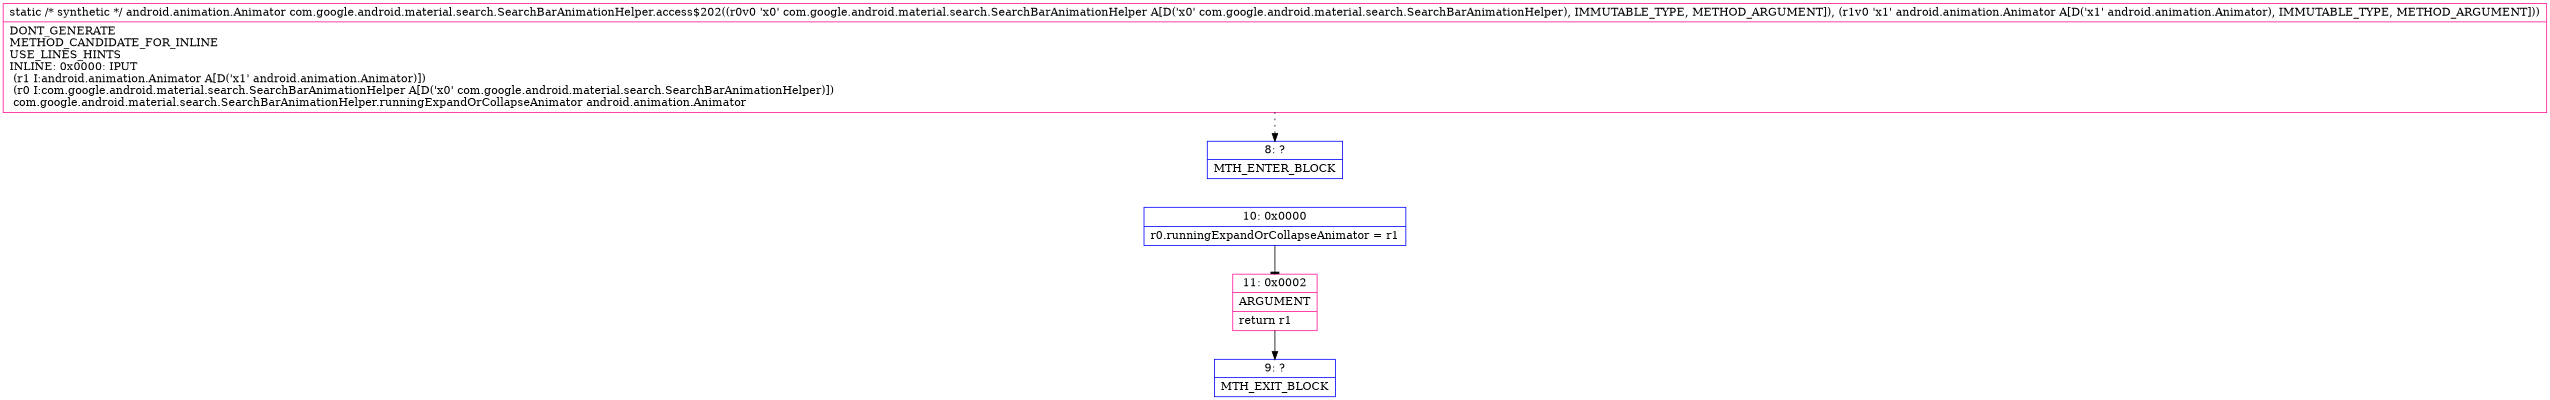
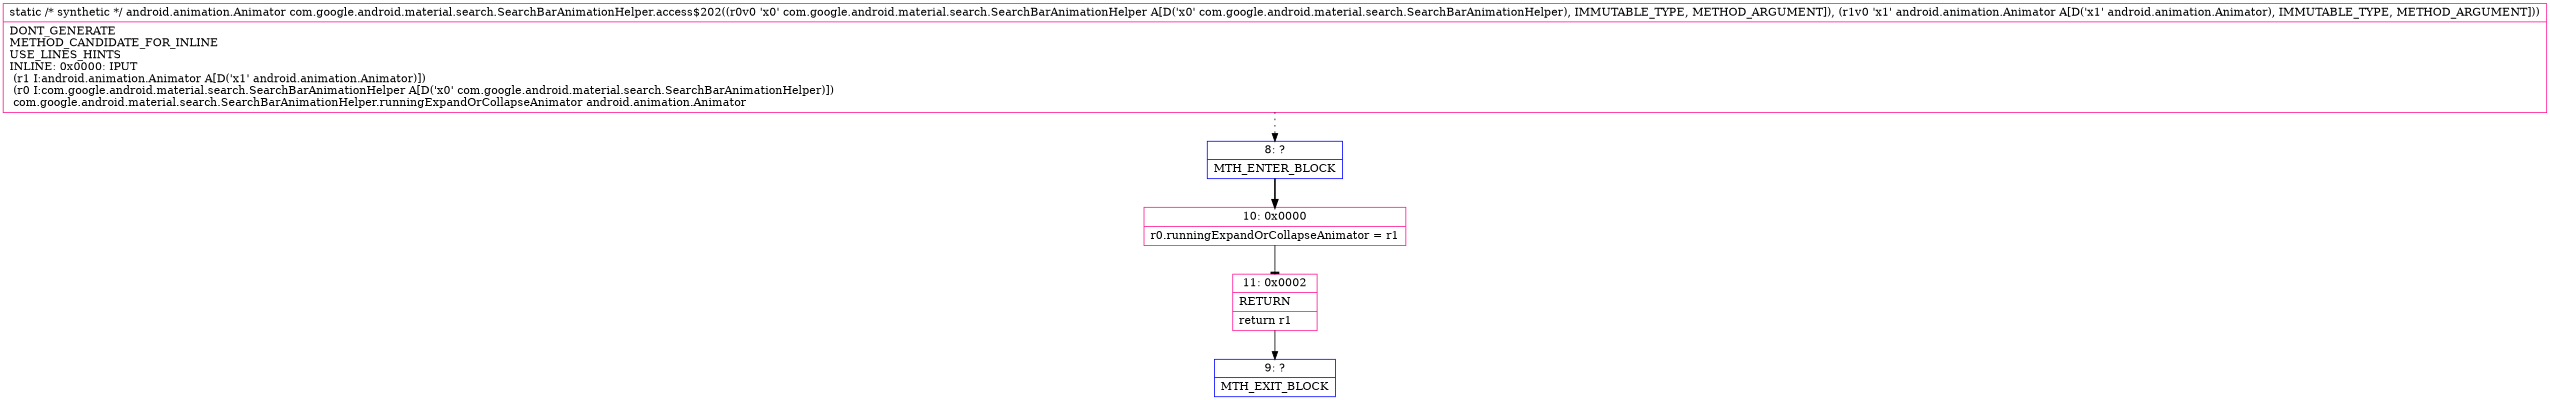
edge "8: ?" -> "10: 0x0000": added
node "10: 0x0000": color blue -> deeppink
node "11: 0x0002": text "ARGUMENT" -> "RETURN"
